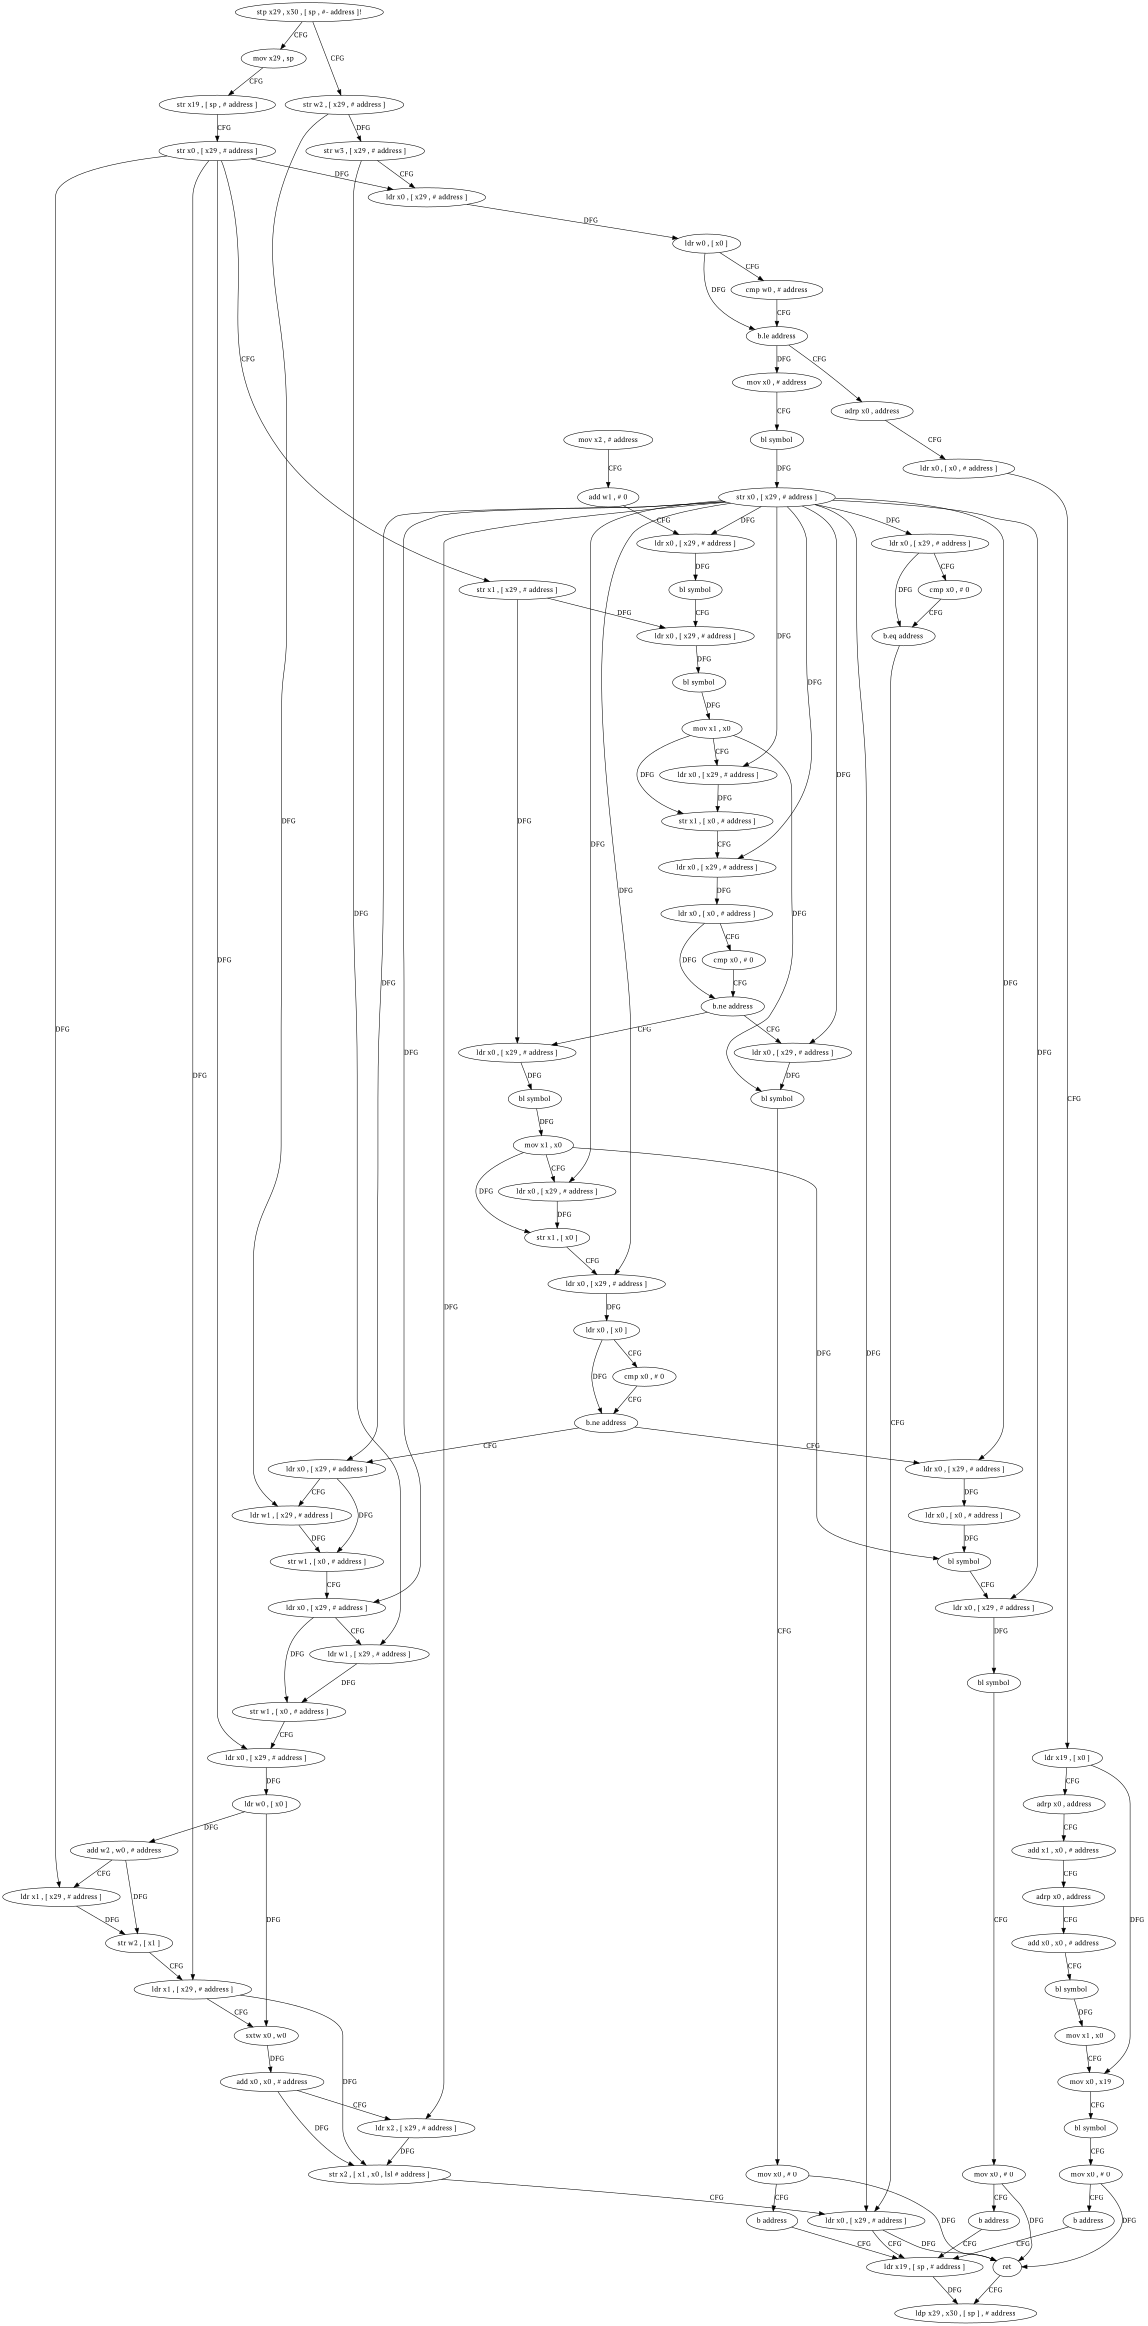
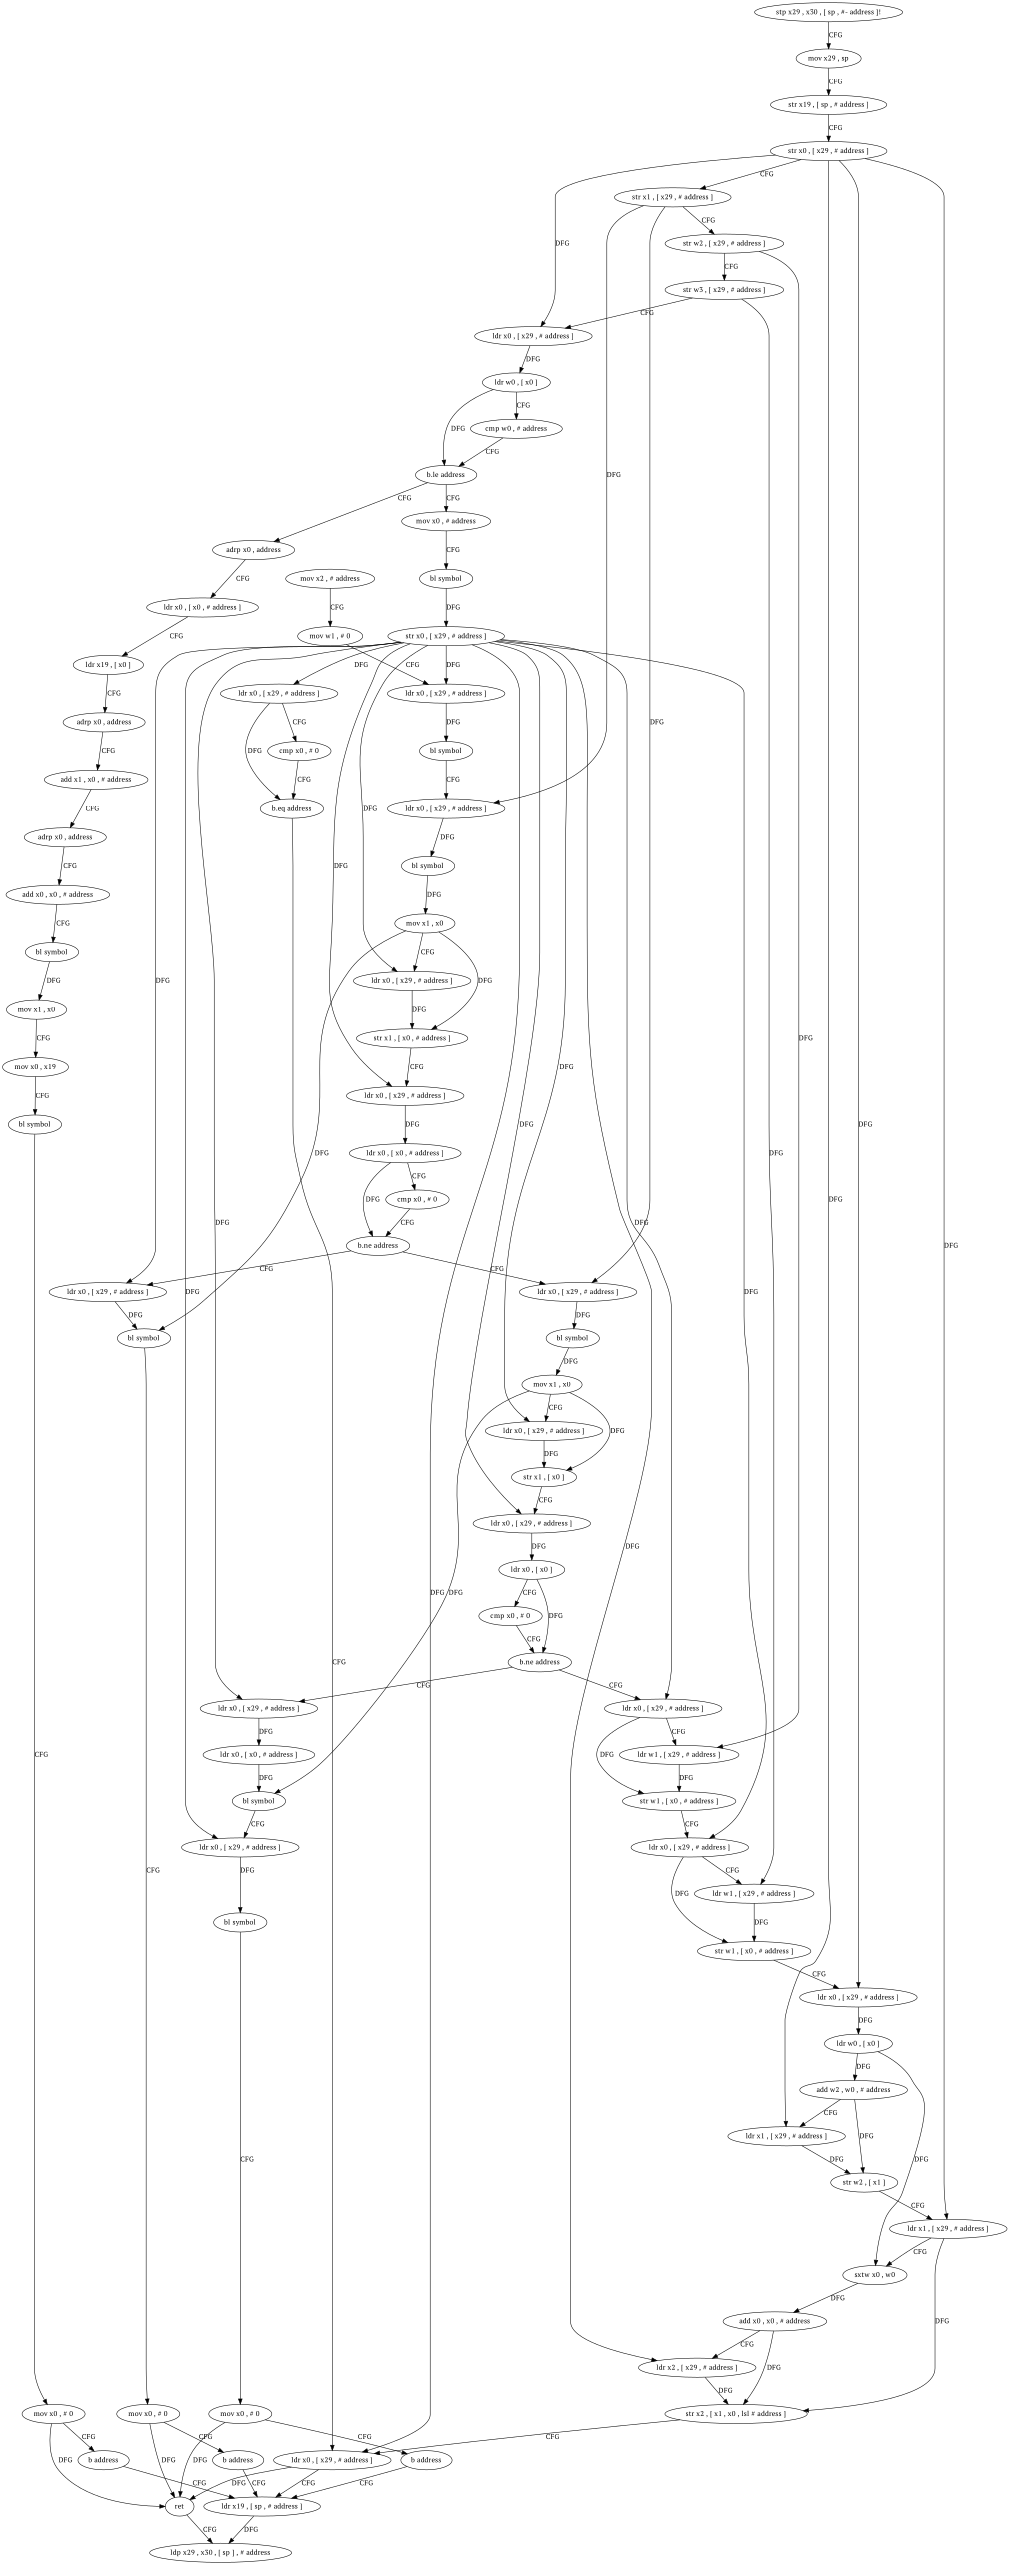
edge "stp x29 , x30 , [ sp , #- address ]!" -> "str w2 , [ x29 , # address ]": now "str x1 , [ x29 , # address ]" -> "str w2 , [ x29 , # address ]"
edge "str w2 , [ x29 , # address ]" -> "str w3 , [ x29 , # address ]": label "DFG" -> "CFG"
edge "b.le address" -> "mov x0 , # address": label "DFG" -> "CFG"
node "add w1 , # 0": label "add w1 , # 0" -> "mov w1 , # 0"
edge "ldr x19 , [ x0 ]" -> "mov x0 , x19": removed, label "DFG"
